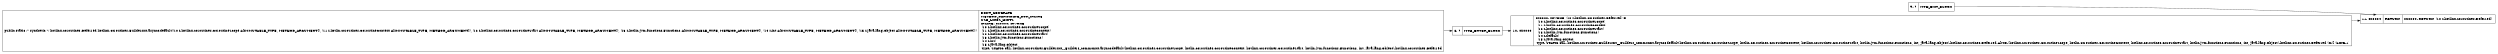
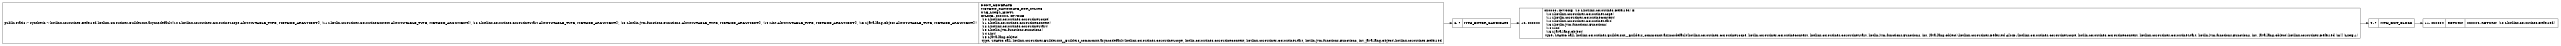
edge "10: 0x0000" -> "11: 0x0004": now "10: 0x0000" -> "9: ?"
node "8: ?": text "MTH_ENTER_BLOCK" -> "MTH_ENTER_CANDIDATE"
node "10: 0x0000": text "(r4 I:default)" -> "(r4 I:int)"
